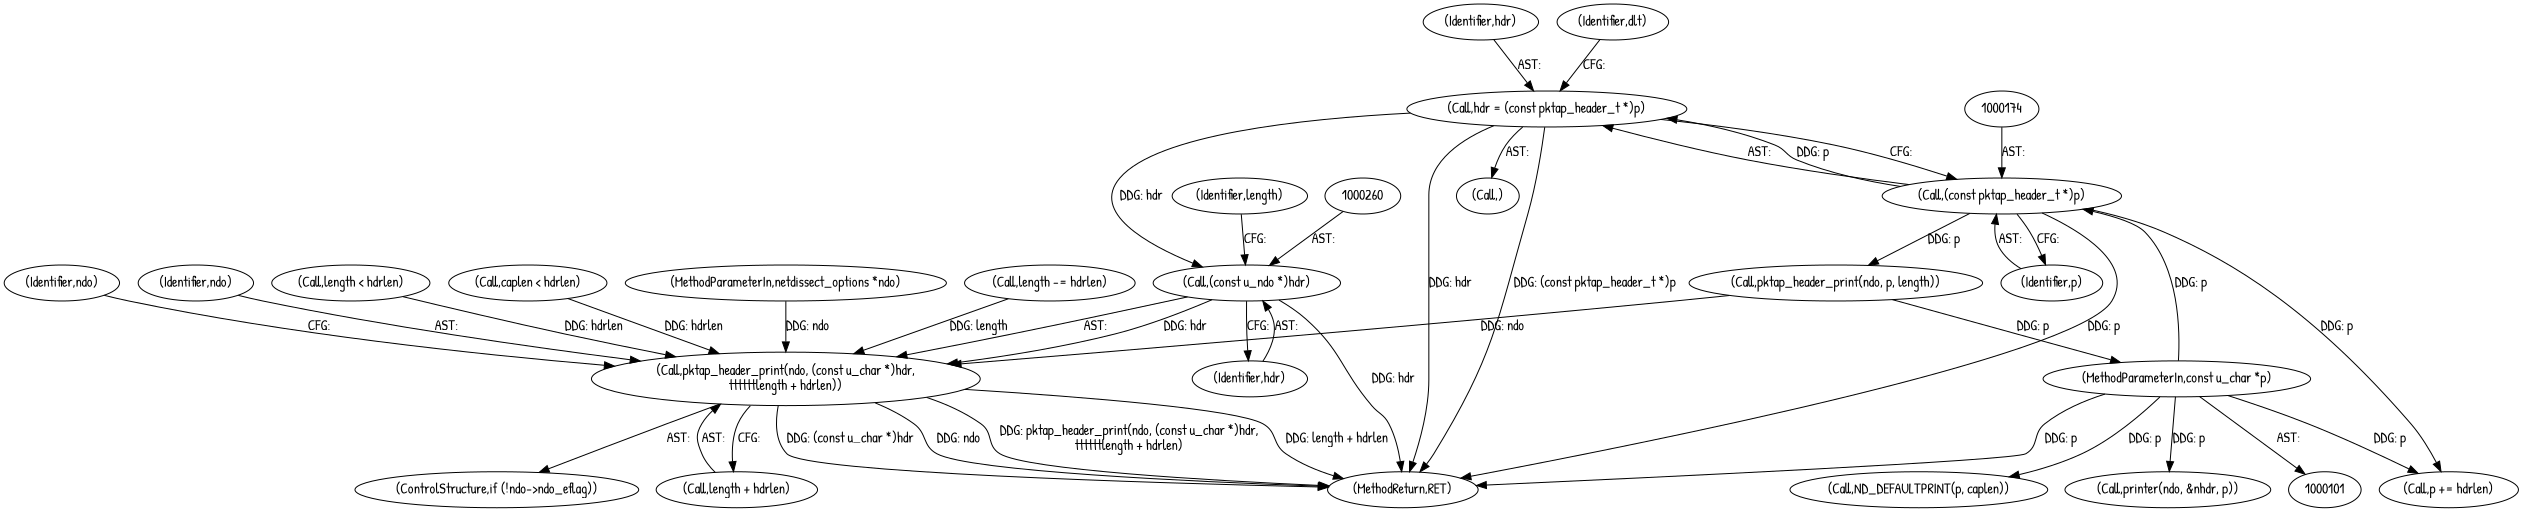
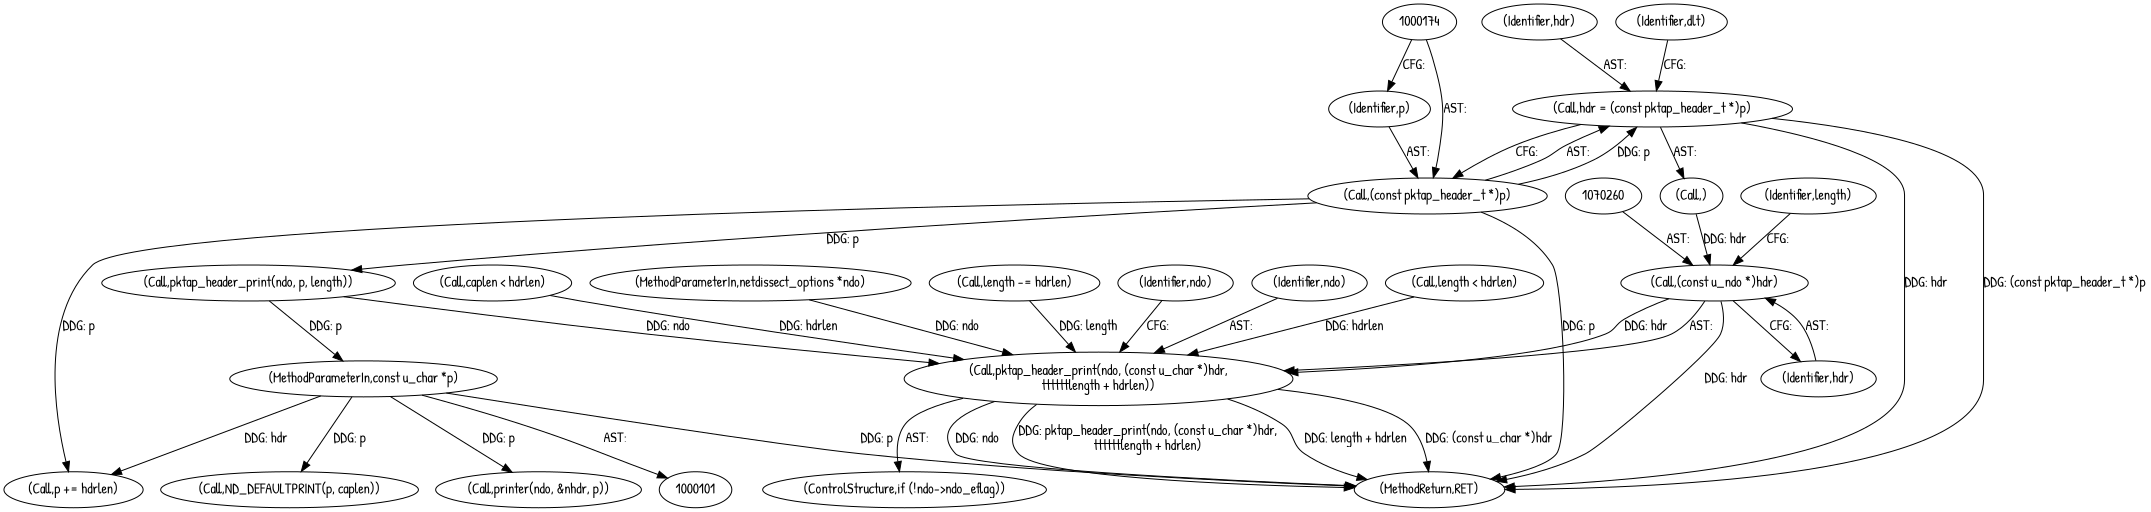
edge "(Call,hdr = (const pktap_header_t *)p)" -> "(Call,(const u_ndo *)hdr)": now "(Call,)" -> "(Call,(const u_ndo *)hdr)"
node "1000260": label "1000260" -> "1070260"
edge "(Call,(const pktap_header_t *)p)" -> "(Identifier,p)": now "1000174" -> "(Identifier,p)"
edge "(MethodParameterIn,const u_char *p)" -> "(Call,(const pktap_header_t *)p)": removed, label "DDG: p"
edge "(MethodParameterIn,const u_char *p)" -> "(Call,p += hdrlen)": label "DDG: p" -> "DDG: hdr"
node "(Call,length + hdrlen)": removed
